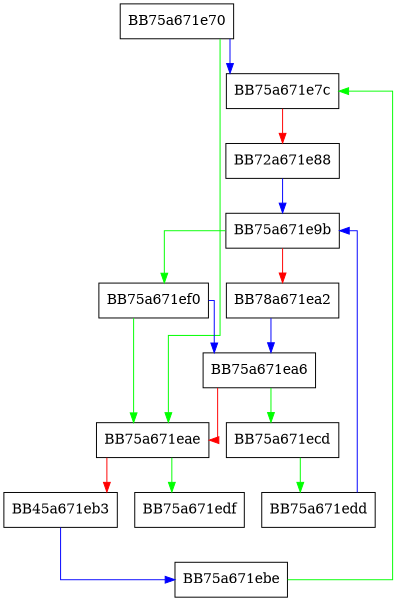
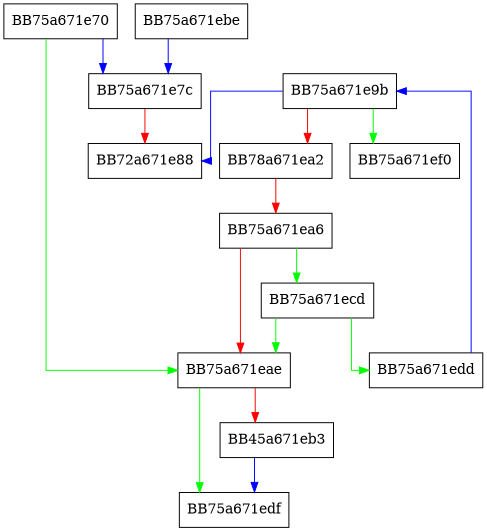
edge "BB72a671e88" -> "BB75a671e9b": reversed
edge "BB75a671ef0" -> "BB75a671ea6": removed
edge "BB78a671ea2" -> "BB75a671ea6": color blue -> red
edge "BB75a671ef0" -> "BB75a671eae": now "BB75a671ecd" -> "BB75a671eae"
edge "BB75a671ebe" -> "BB75a671e7c": color green -> blue
edge "BB45a671eb3" -> "BB75a671ebe": now "BB45a671eb3" -> "BB75a671edf"
